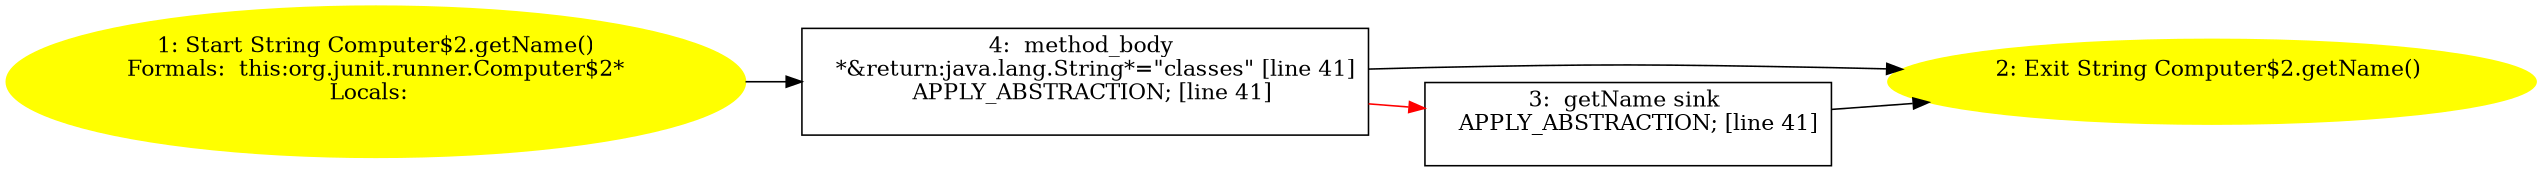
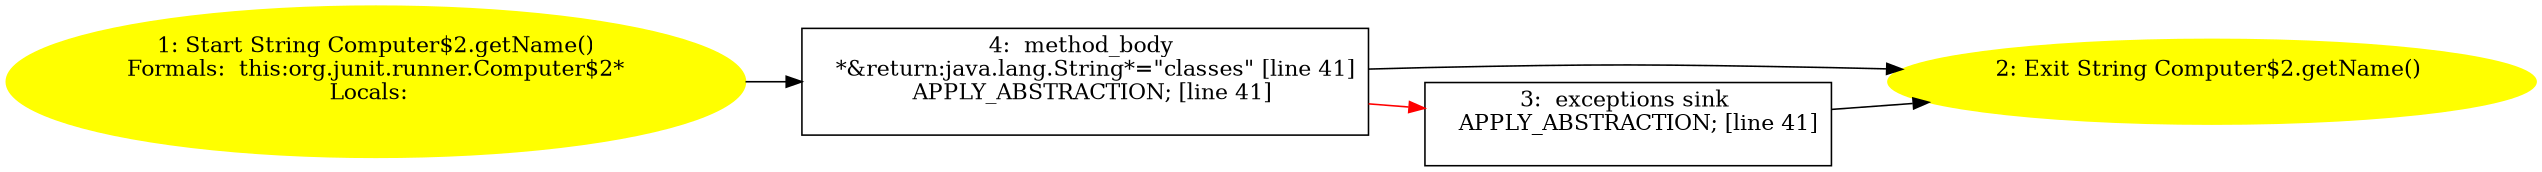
node "3:  getName sink APPLY_ABSTRACTION; [line 41]": label "3:  getName sink APPLY_ABSTRACTION; [line 41]" -> "3:  exceptions sink APPLY_ABSTRACTION; [line 41]"
